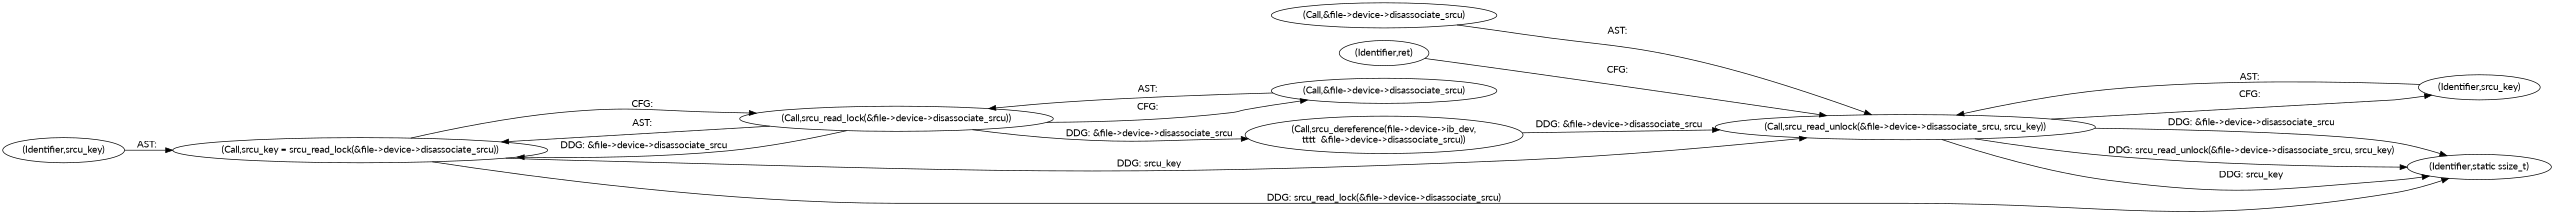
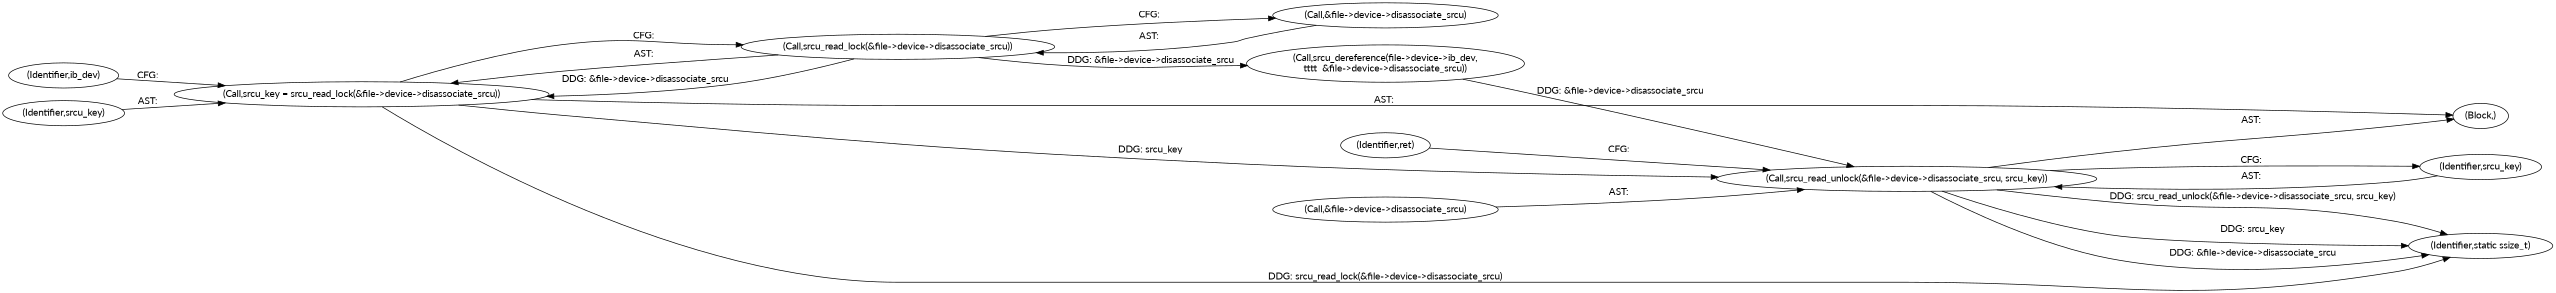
node "(Identifier,ib_dev)": added
node "(Block,)": added
